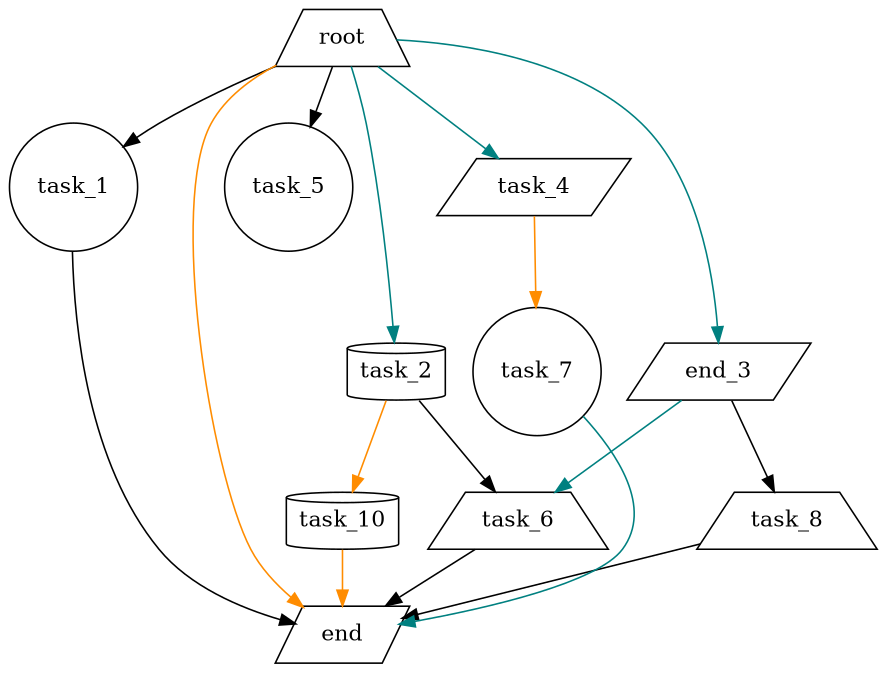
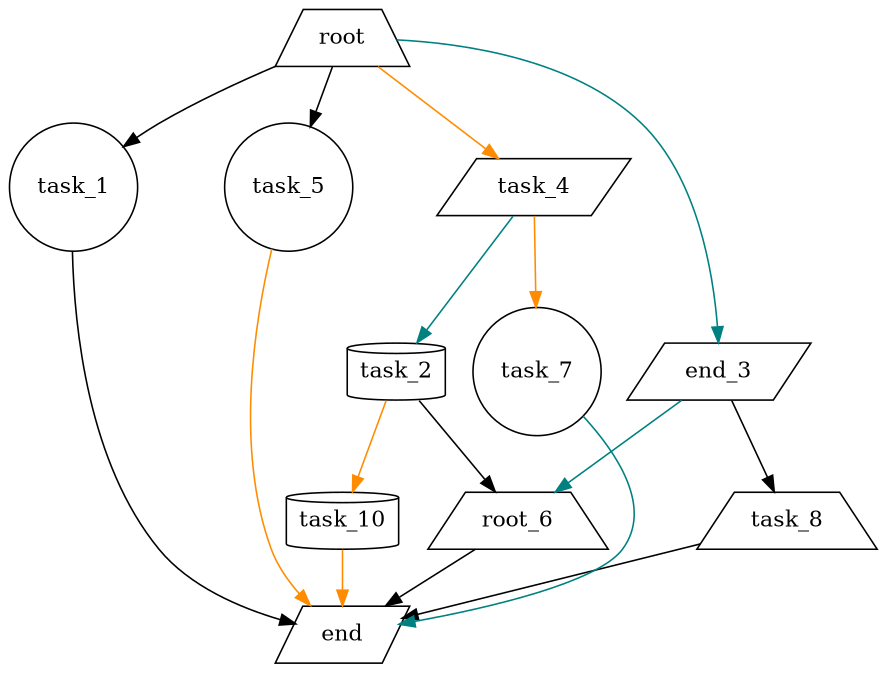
edge "root" -> "task_4": color teal -> darkorange
edge "root" -> "task_2": now "task_4" -> "task_2"
edge "root" -> "end": now "task_5" -> "end"
node "task_6": label "task_6" -> "root_6"
